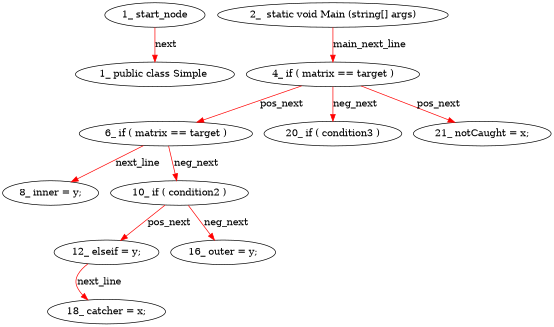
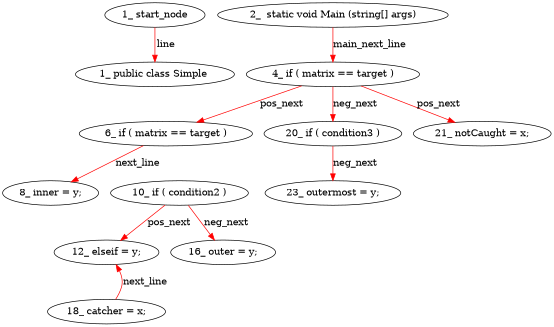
edge "1_ start_node" -> "1_ public class Simple": label "next" -> "line"
edge "6_ if ( matrix == target )" -> "10_ if ( condition2 )": removed, label "neg_next"
node "23_ outermost = y;": added
edge "12_ elseif = y;" -> "18_ catcher = x;": reversed
